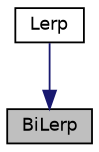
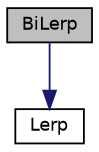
edge "Lerp" -> "BiLerp": reversed
